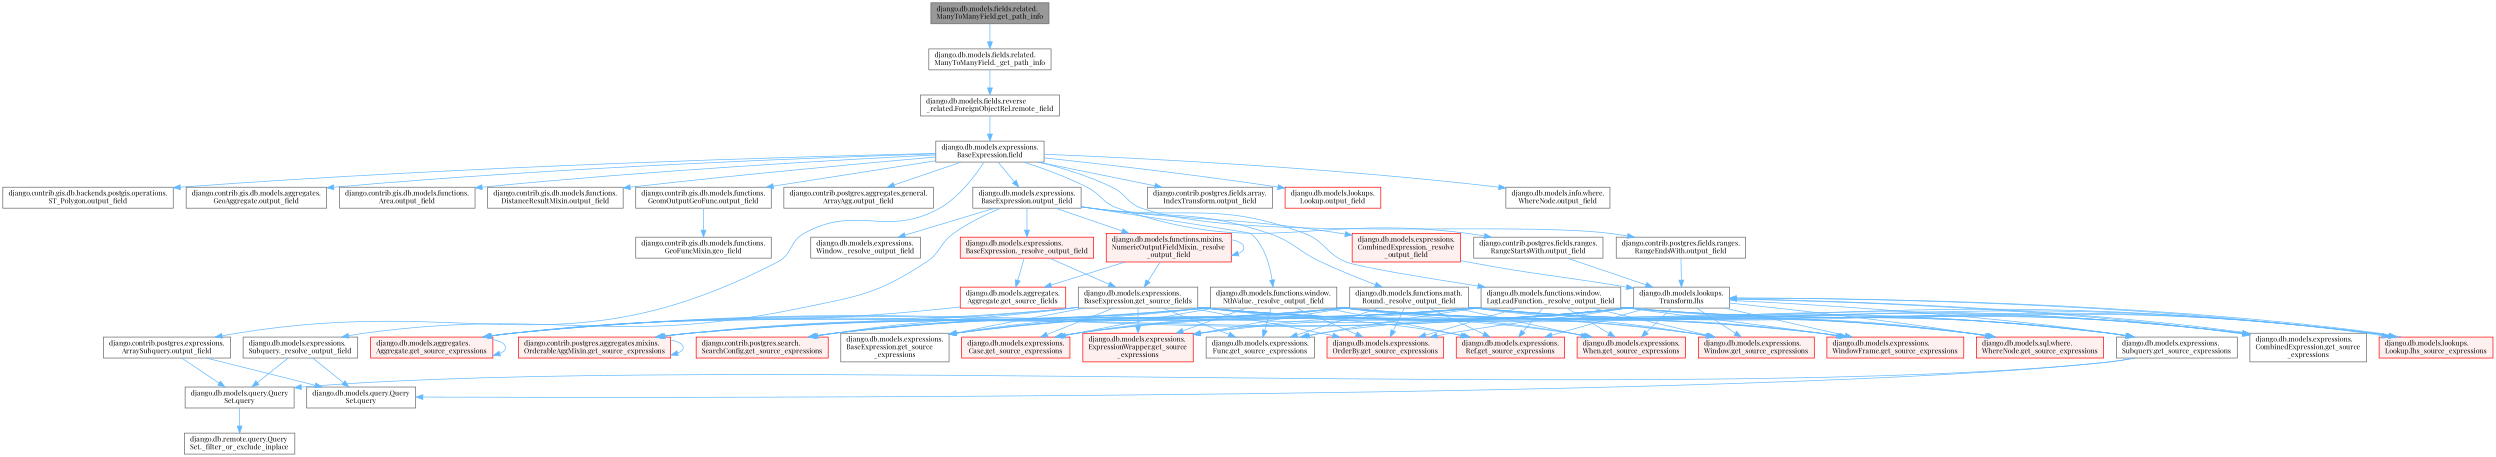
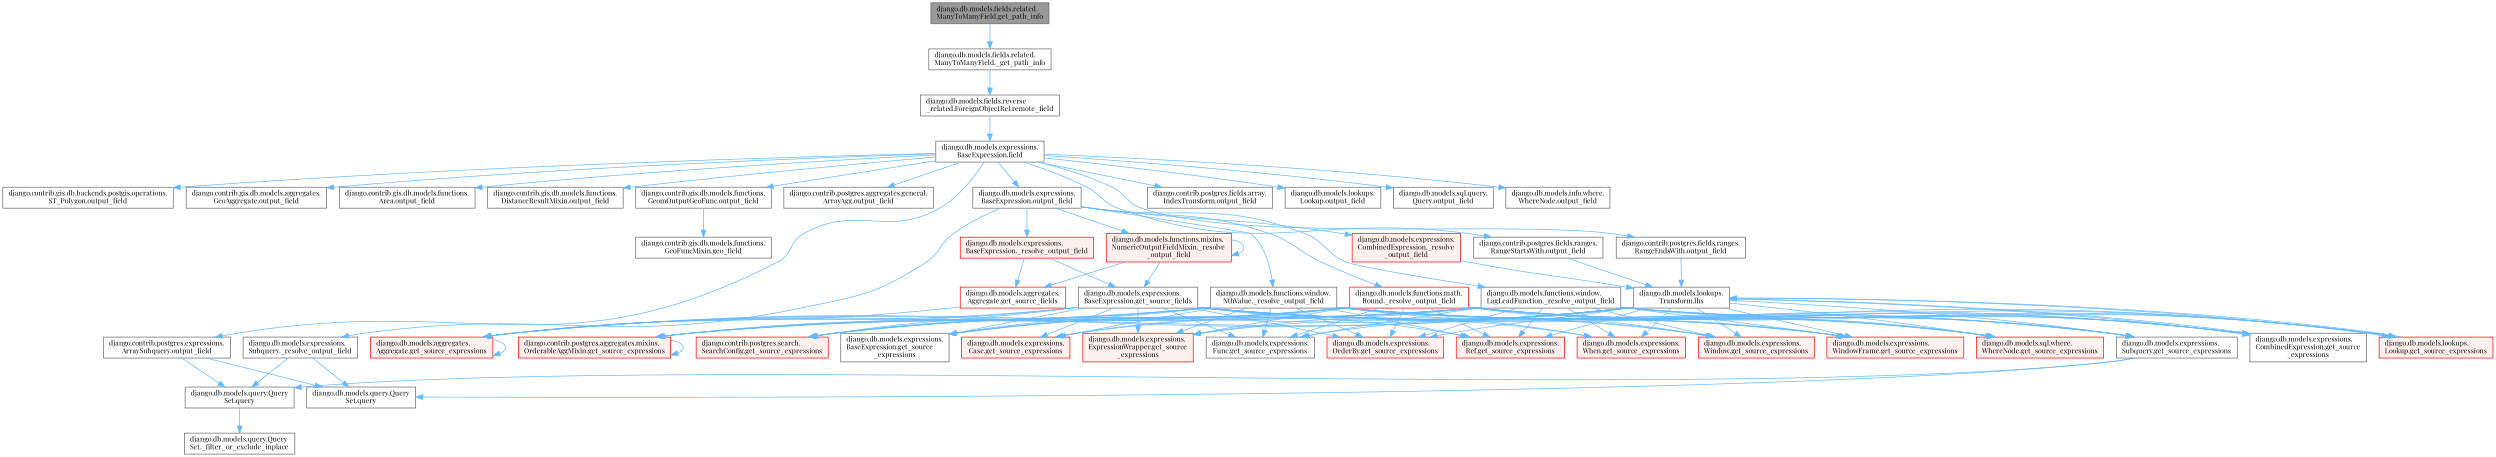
node "django.db.models.lookups. Lookup.output_field": color red -> grey40
node "django.db.models.sql.query. Query.output_field": added
node "django.db.models.expressions. Window._resolve_output_field": removed
node "django.db.models.functions.math. Round._resolve_output_field": color grey40 -> red
edge "django.db.models.lookups. Transform.lhs" -> "django.db.models.expressions. Case.get_source_expressions": removed
edge "django.db.models.functions.math. Round._resolve_output_field" -> "django.db.models.expressions. When.get_source_expressions": removed
node "django.db.models.lookups. Lookup.lhs_source_expressions": label "django.db.models.lookups. Lookup.lhs_source_expressions" -> "django.db.models.lookups. Lookup.get_source_expressions"
node "django.db.remote.query.Query Set._filter_or_exclude_inplace": label "django.db.remote.query.Query Set._filter_or_exclude_inplace" -> "django.db.models.query.Query Set._filter_or_exclude_inplace"
